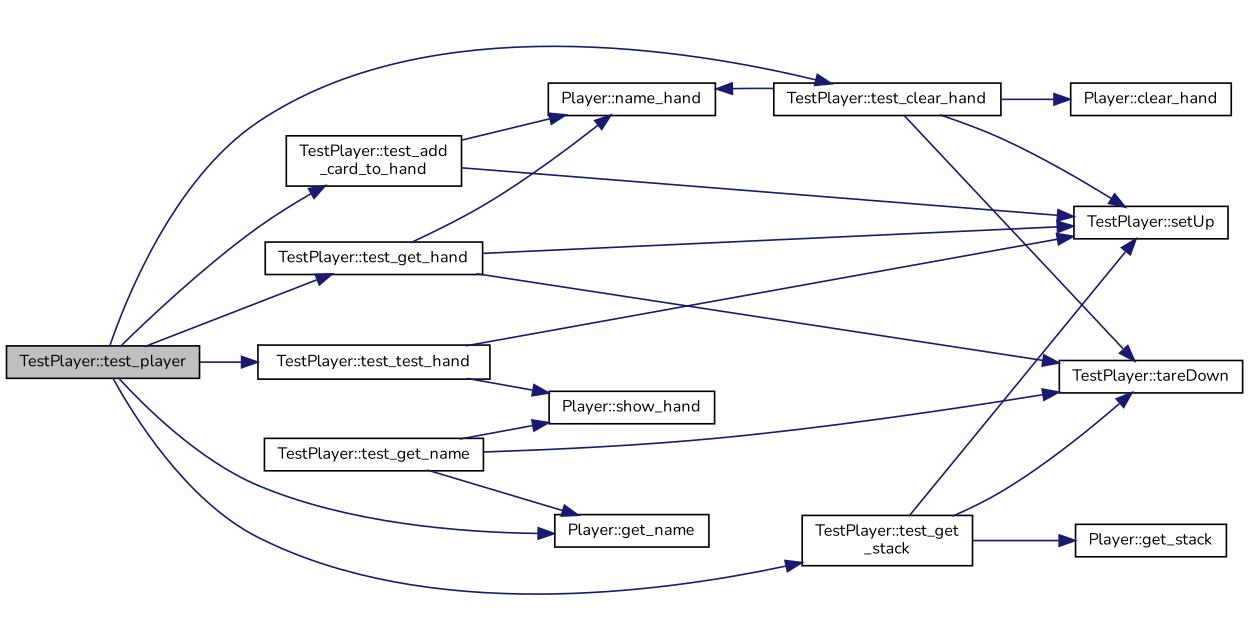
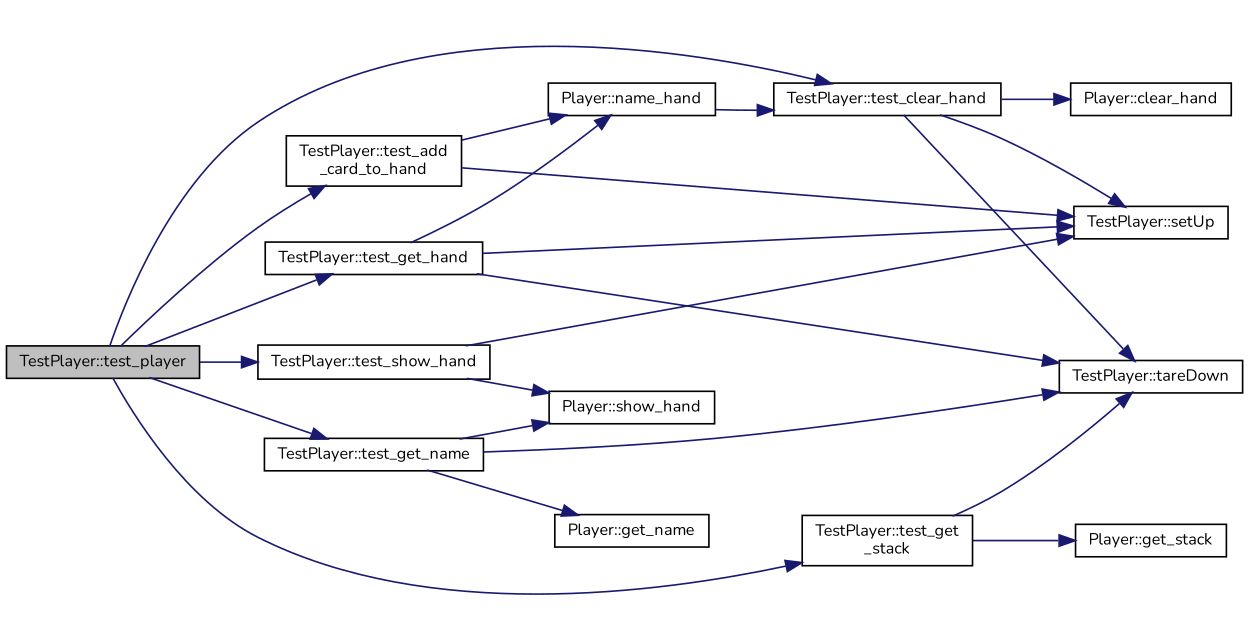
edge "TestPlayer::test_clear_hand" -> "Player::name_hand": reversed
node "TestPlayer::test_test_hand": label "TestPlayer::test_test_hand" -> "TestPlayer::test_show_hand"
edge "TestPlayer::test_get _stack" -> "TestPlayer::setUp": removed
edge "TestPlayer::test_player" -> "Player::get_name": now "TestPlayer::test_player" -> "TestPlayer::test_get_name"
